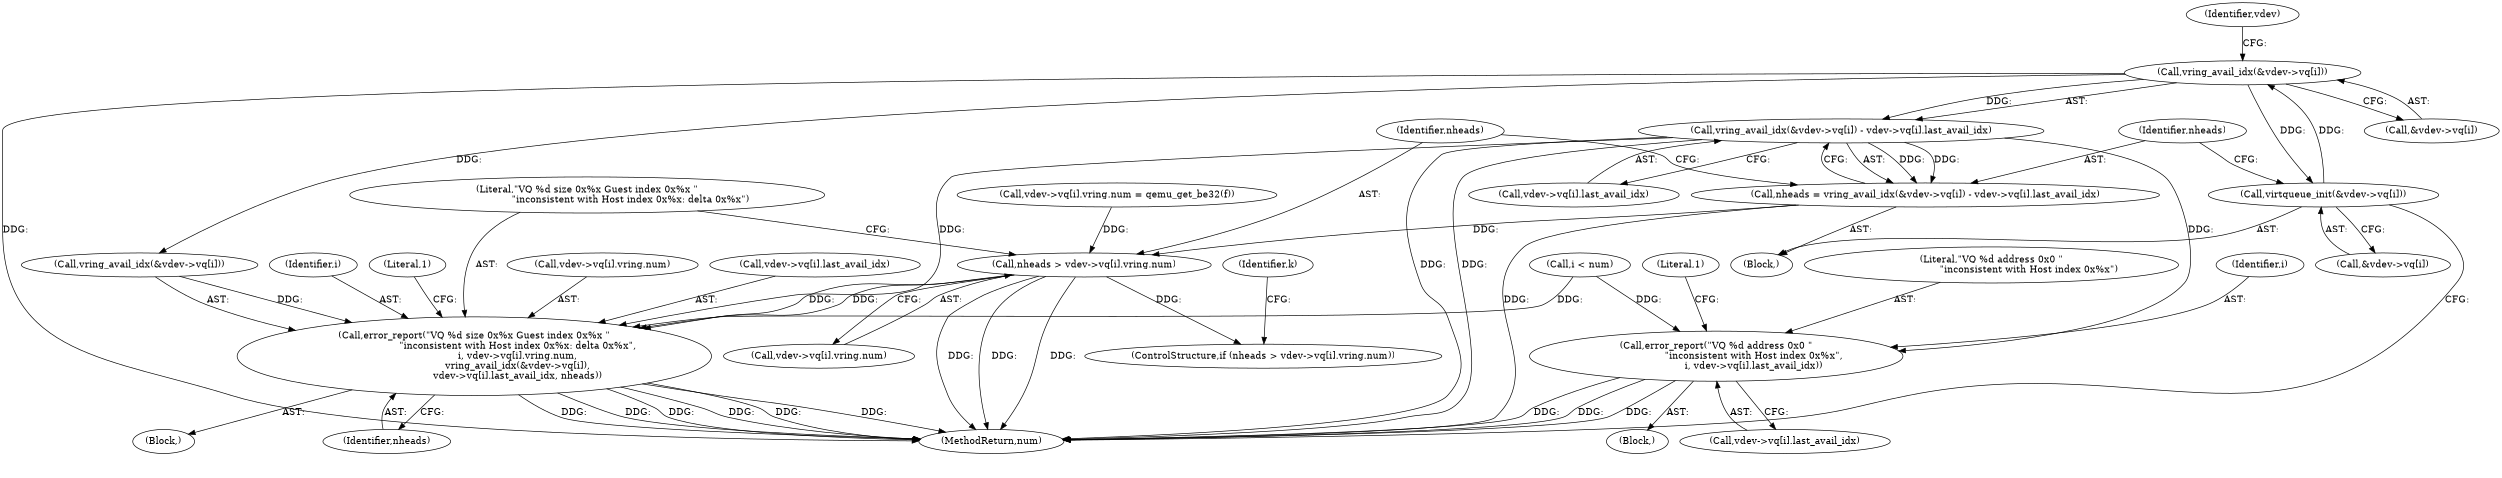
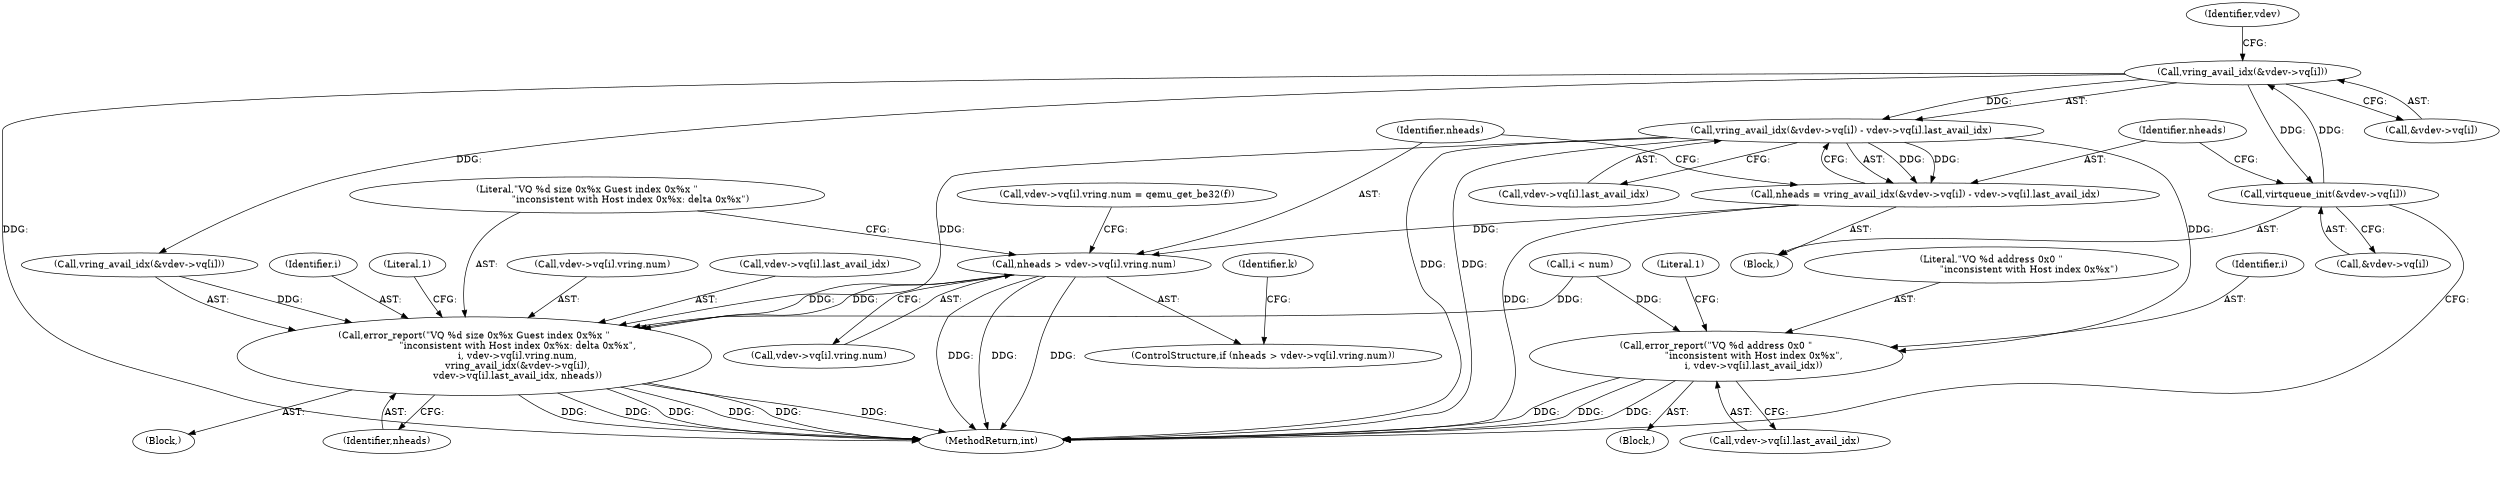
edge "(Call,vdev->vq[i].vring.num = qemu_get_be32(f))" -> "(Call,nheads > vdev->vq[i].vring.num)": label "DDG: " -> "CFG: "
edge "(Call,nheads > vdev->vq[i].vring.num)" -> "(ControlStructure,if (nheads > vdev->vq[i].vring.num))": label "DDG: " -> "AST: "
node "(MethodReturn,num)": label "(MethodReturn,num)" -> "(MethodReturn,int)"
